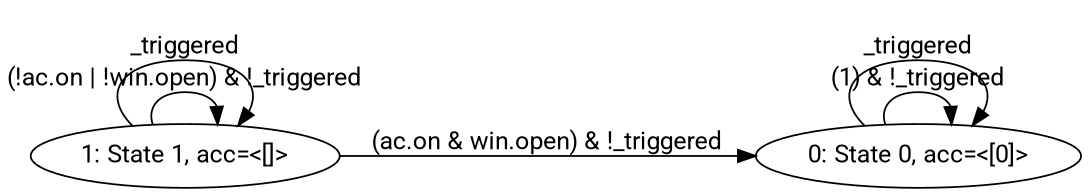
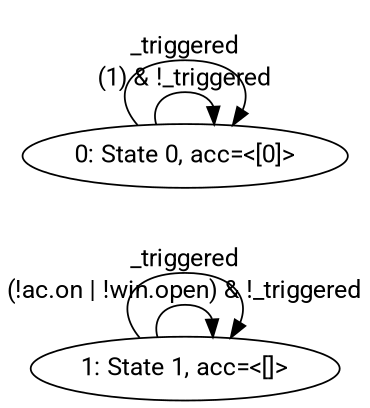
edge "1: State 1, acc=<[]>" -> "0: State 0, acc=<[0]>": removed, label "(ac.on & win.open) & !_triggered"
